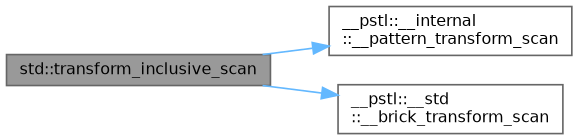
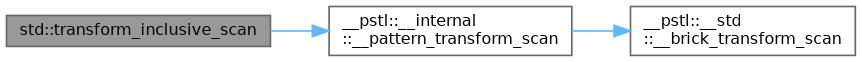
edge "std::transform_inclusive_scan" -> "__pstl::__std ::__brick_transform_scan": now "__pstl::__internal ::__pattern_transform_scan" -> "__pstl::__std ::__brick_transform_scan"
